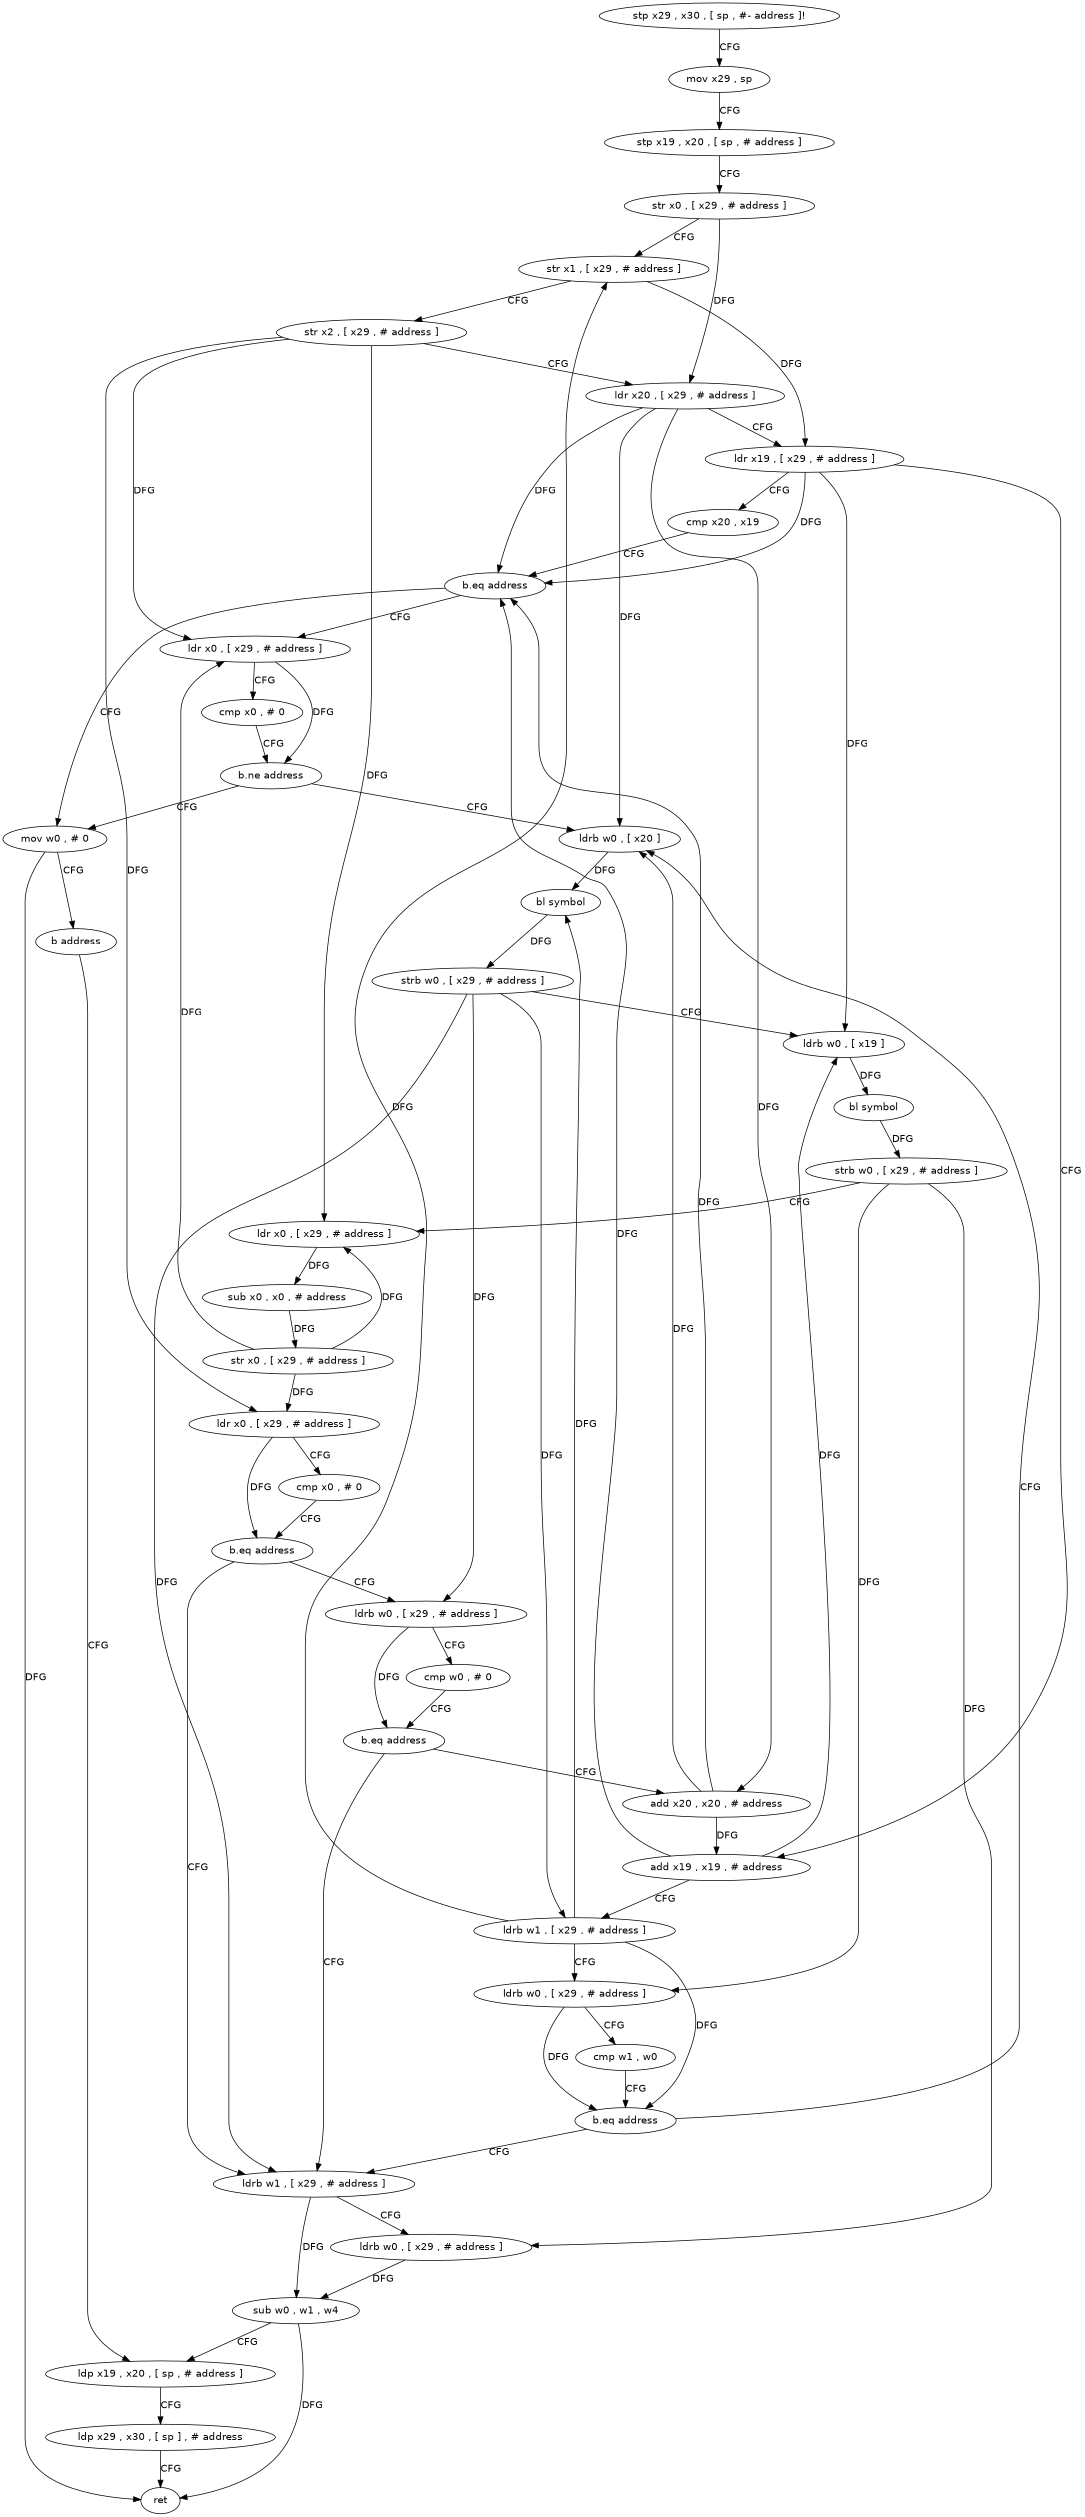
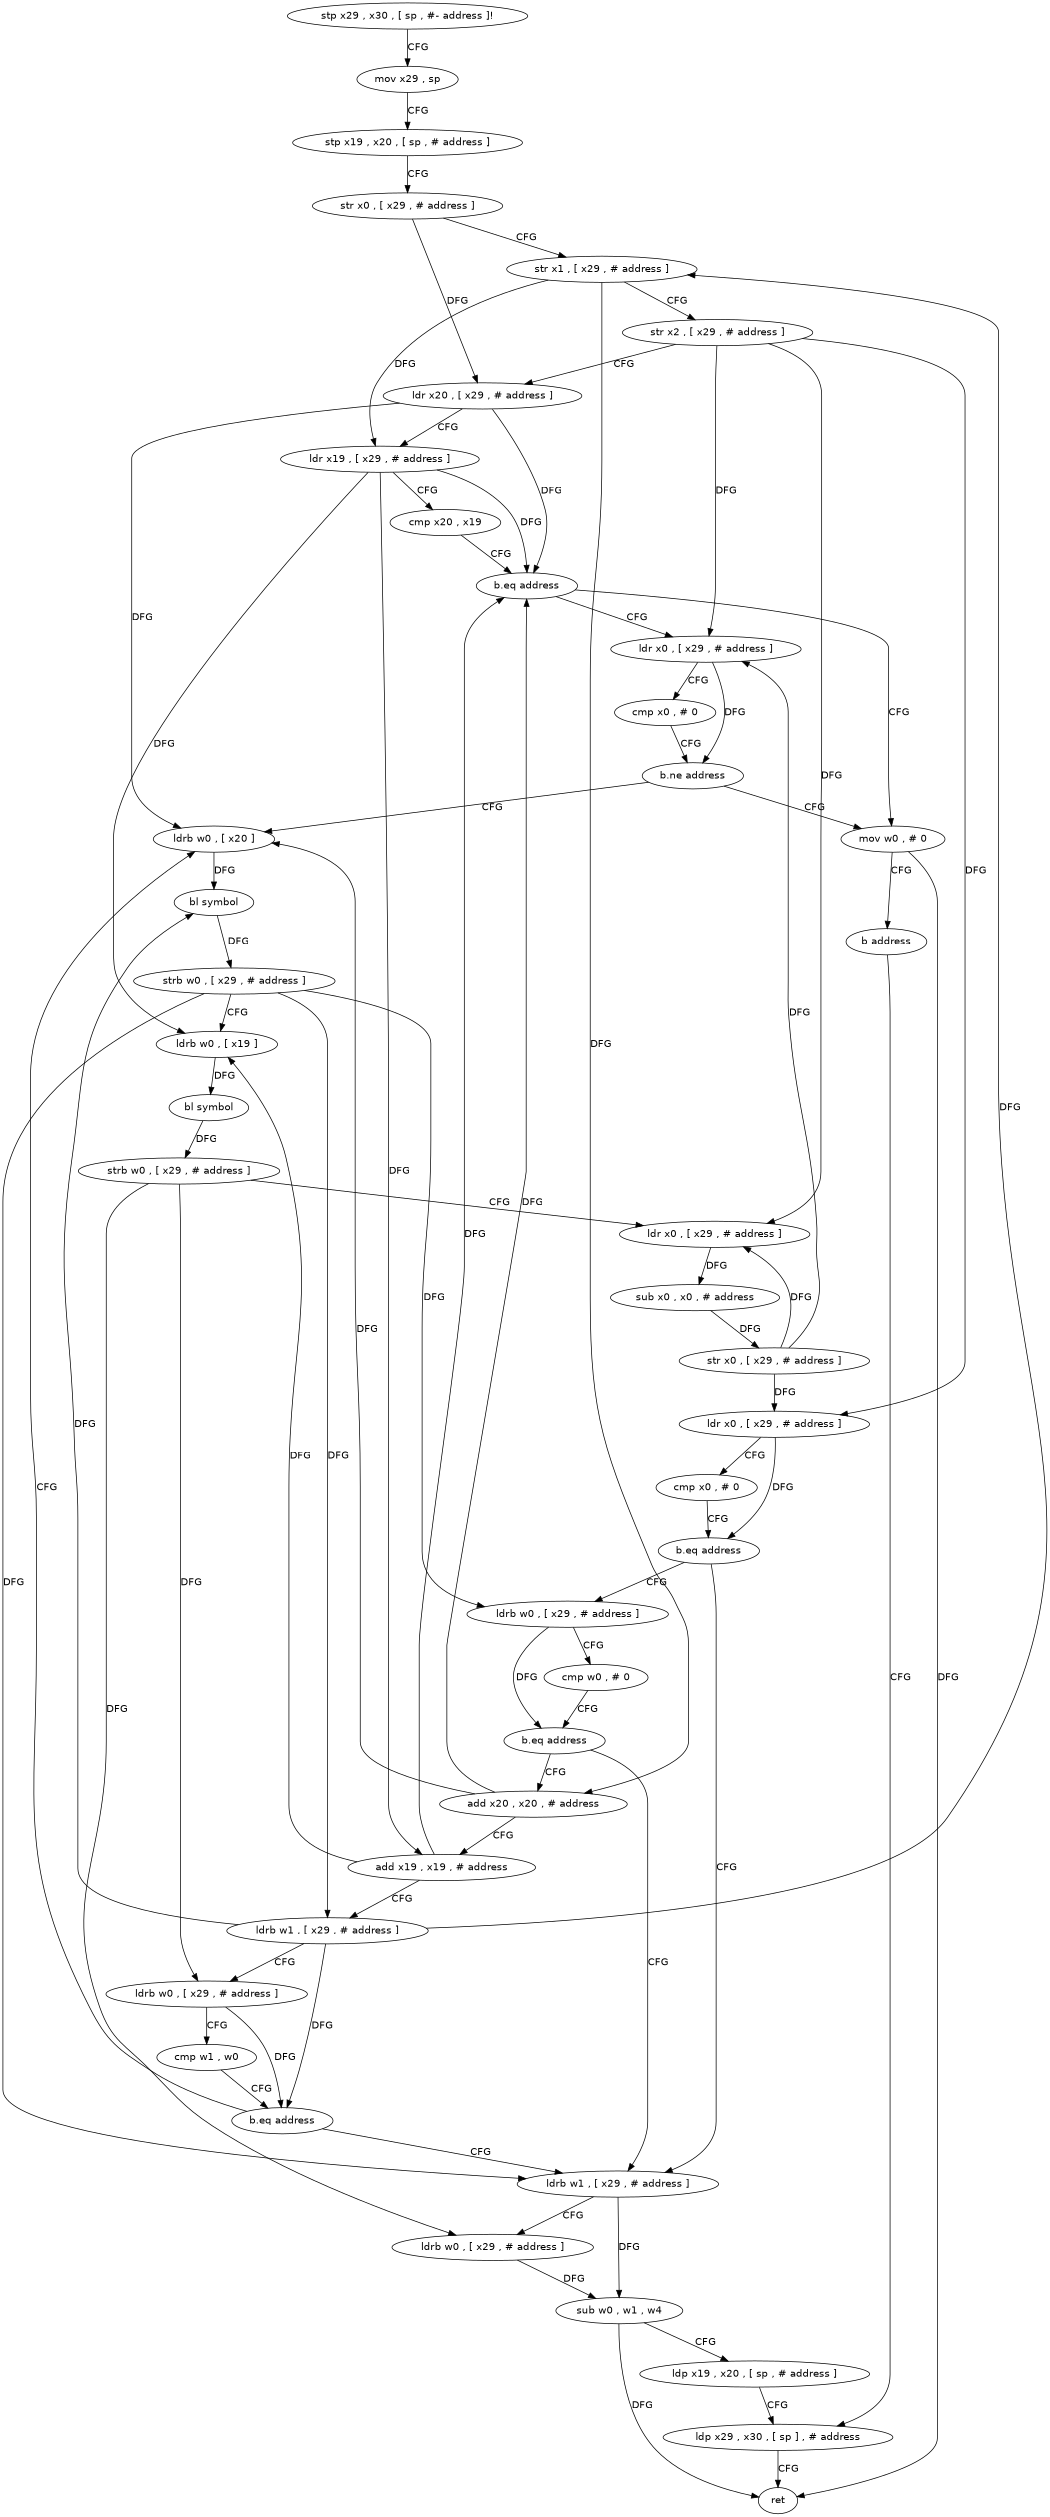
edge "ldr x20 , [ x29 , # address ]" -> "add x20 , x20 , # address": now "str x1 , [ x29 , # address ]" -> "add x20 , x20 , # address"
edge "ldr x19 , [ x29 , # address ]" -> "add x19 , x19 , # address": label "CFG" -> "DFG"
edge "b address" -> "ldp x19 , x20 , [ sp , # address ]": now "b address" -> "ldp x29 , x30 , [ sp ] , # address"
edge "add x20 , x20 , # address" -> "add x19 , x19 , # address": label "DFG" -> "CFG"
